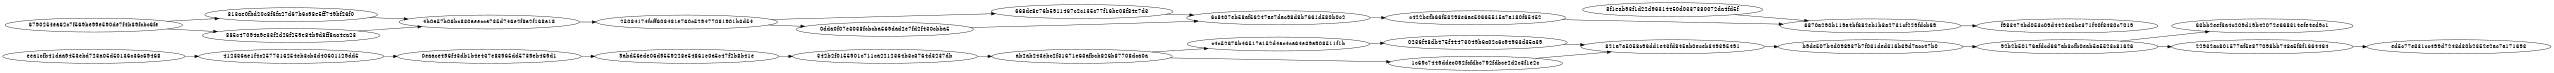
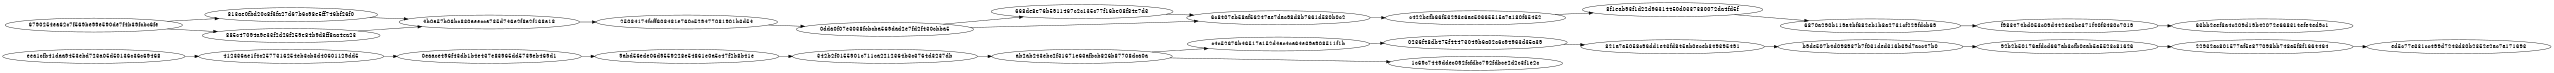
node "813ae0fbd20c8f3fa27d67b6c98e5ff749bf26f0": label "813ae0fbd20c8f3fa27d67b6c98e5ff749bf26f0" -> "813ae0fbd20c8f3fa27d67b6c98e5ff746bf26f0"
edge "25084174fcff608481e760c529477081901b3d54" -> "668de8e76b5911467c2c135c77f16be08f84e7d3": now "0dda0f07e3038fcbcba569dad2e7fd2f430cbba5" -> "668de8e76b5911467c2c135c77f16be08f84e7d3"
edge "c422befb66f53293e6ae50665515a7a180f65452" -> "6870a290b119a4bf682eb1b8a2731cf229fdcb69": now "c422befb66f53293e6ae50665515a7a180f65452" -> "8f1eab93f1d22d96314450d0337380072da4fd5f"
edge "92b2b50176afdcd667ab3cfb0eab5a5523c81626" -> "63bb2eef3a4c209d19b42072e668314efe4ed9c1": now "f983474bd053c09d4423e3be371f40f3480c7019" -> "63bb2eef3a4c209d19b42072e668314efe4ed9c1"
edge "1c69c7449ddec092fcfdbc792fdbce2d2c3f1e2c" -> "821a7a5058c96dd1e43fd845ab0eceb349395491": removed
